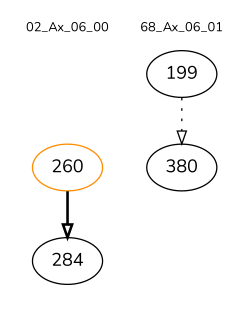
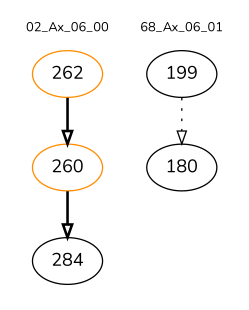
node "262": added
node "380": label "380" -> "180"
